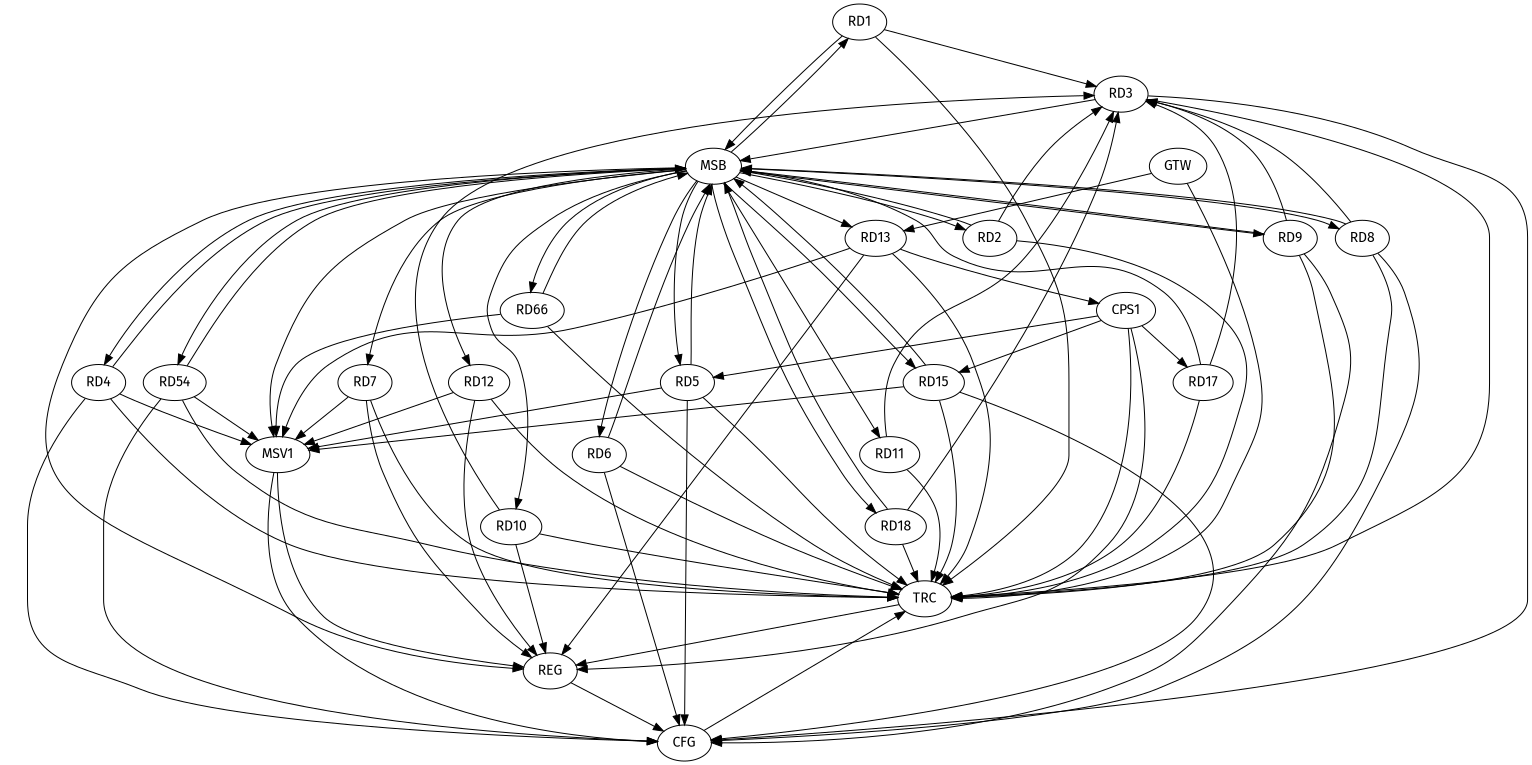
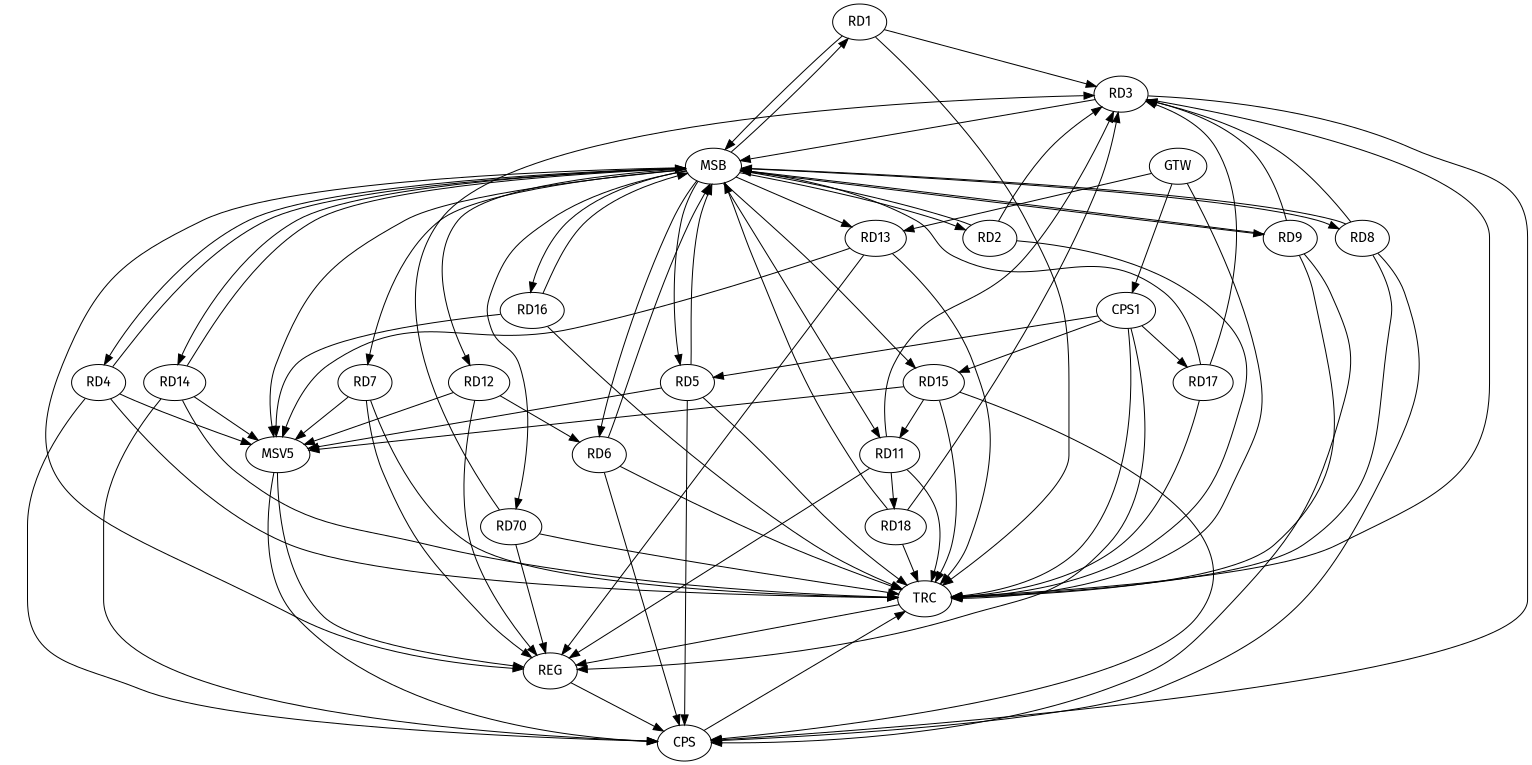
edge "RD15" -> "MSB": now "RD15" -> "RD11"
edge "RD13" -> "CPS1": now "GTW" -> "CPS1"
node "RD66": label "RD66" -> "RD16"
edge "MSB" -> "RD18": now "RD11" -> "RD18"
node "RD54": label "RD54" -> "RD14"
node "MSV1": label "MSV1" -> "MSV5"
node "RD10": label "RD10" -> "RD70"
edge "RD12" -> "TRC": now "RD12" -> "RD6"
edge "RD11" -> "REG": added
node "CFG": label "CFG" -> "CPS"
